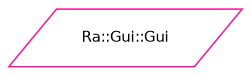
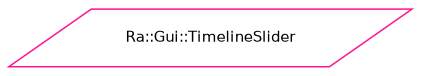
node "Ra::Gui::Gui": label "Ra::Gui::Gui" -> "Ra::Gui::TimelineSlider"
